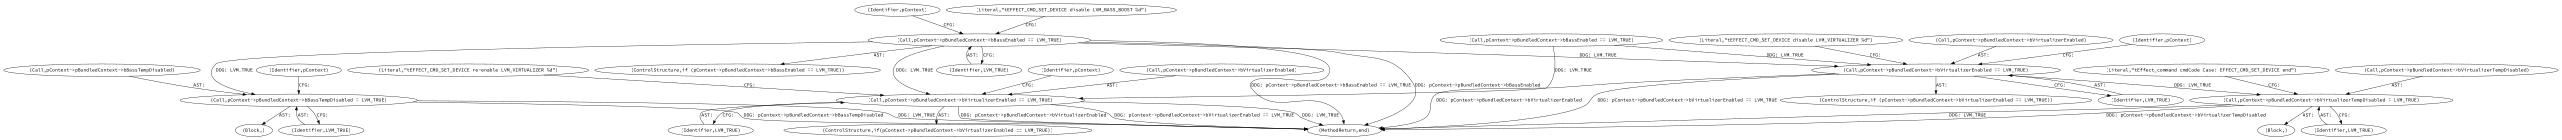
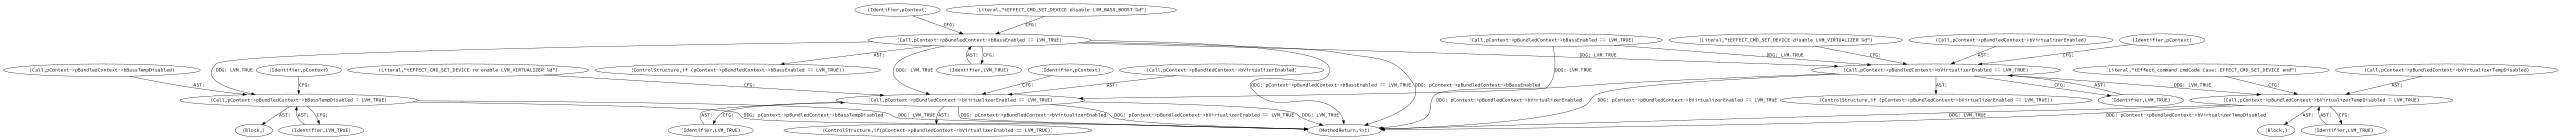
node "(MethodReturn,end)": label "(MethodReturn,end)" -> "(MethodReturn,int)"
